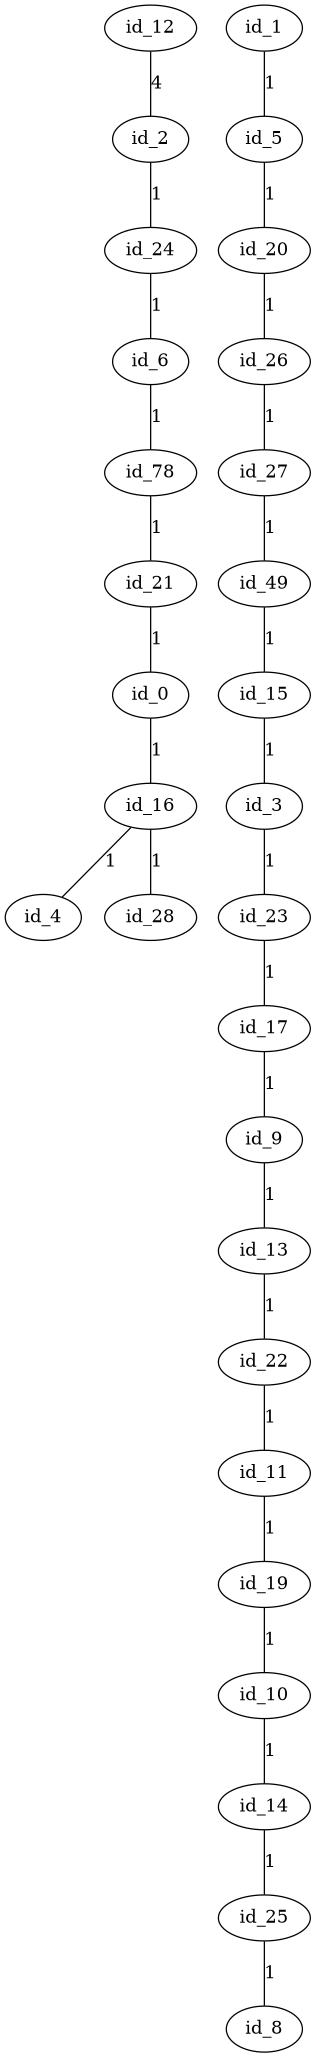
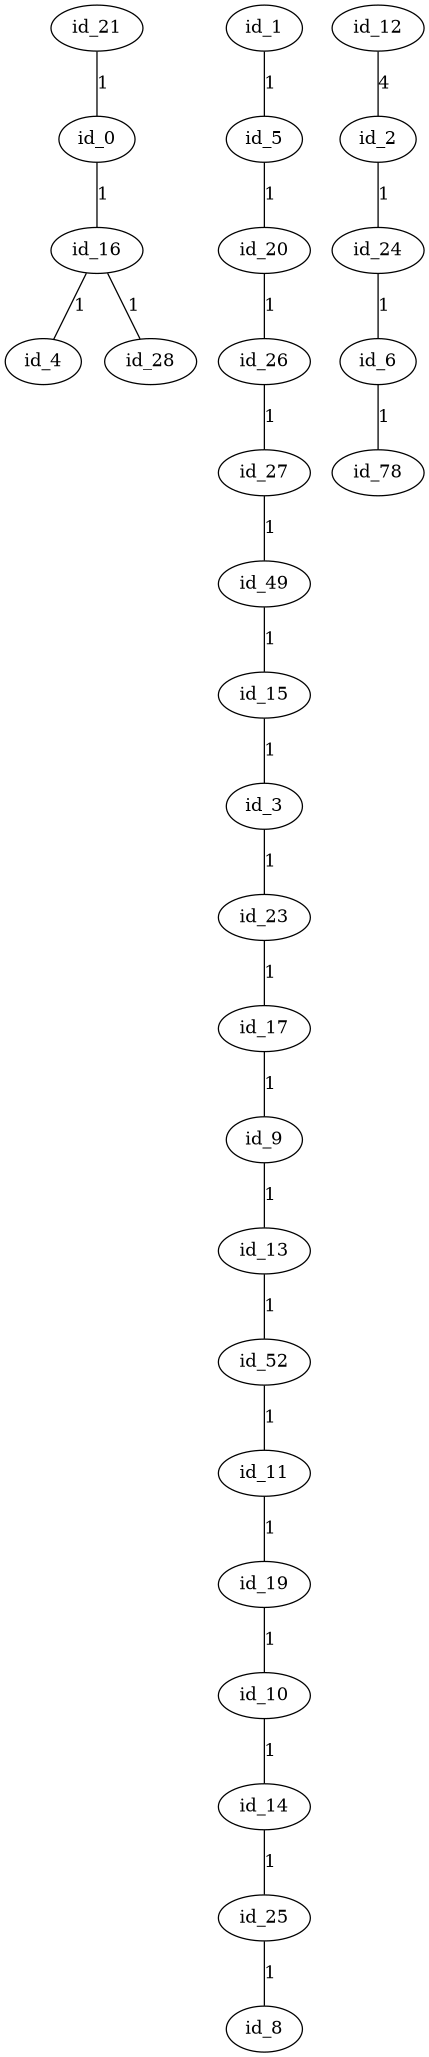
edge "id_78" -- "id_21": removed, label "1"
node "id_22": label "id_22" -> "id_52"
